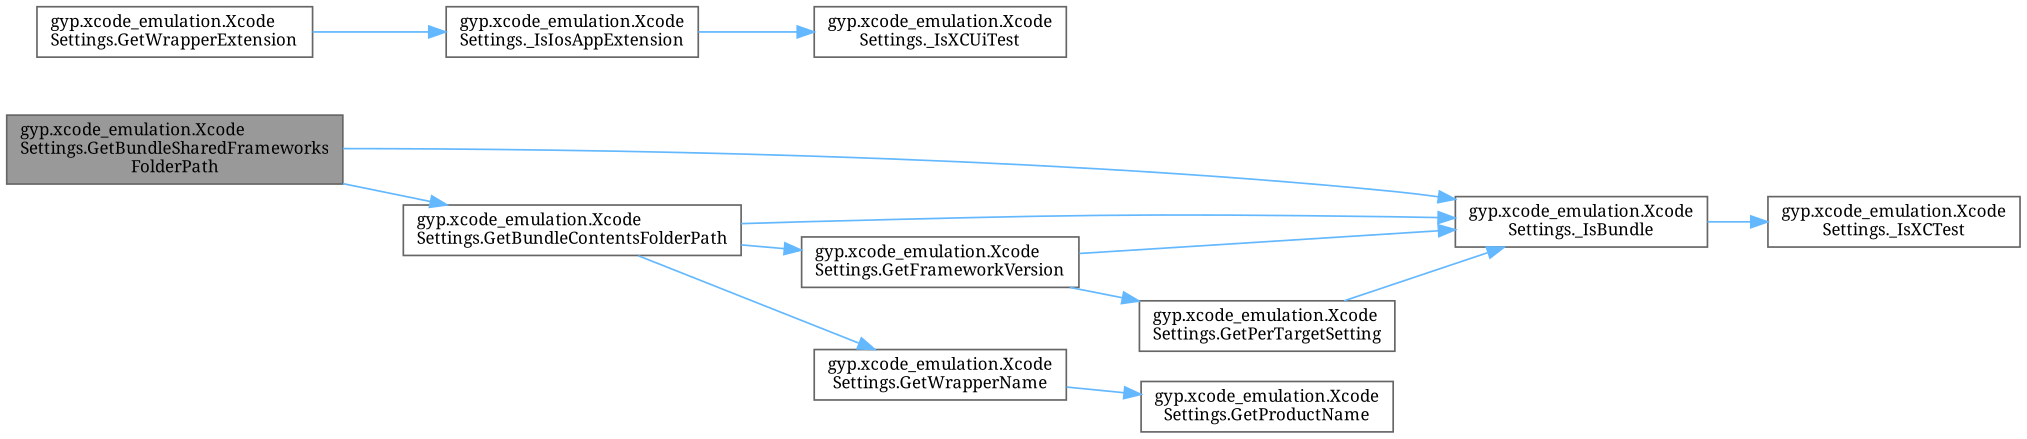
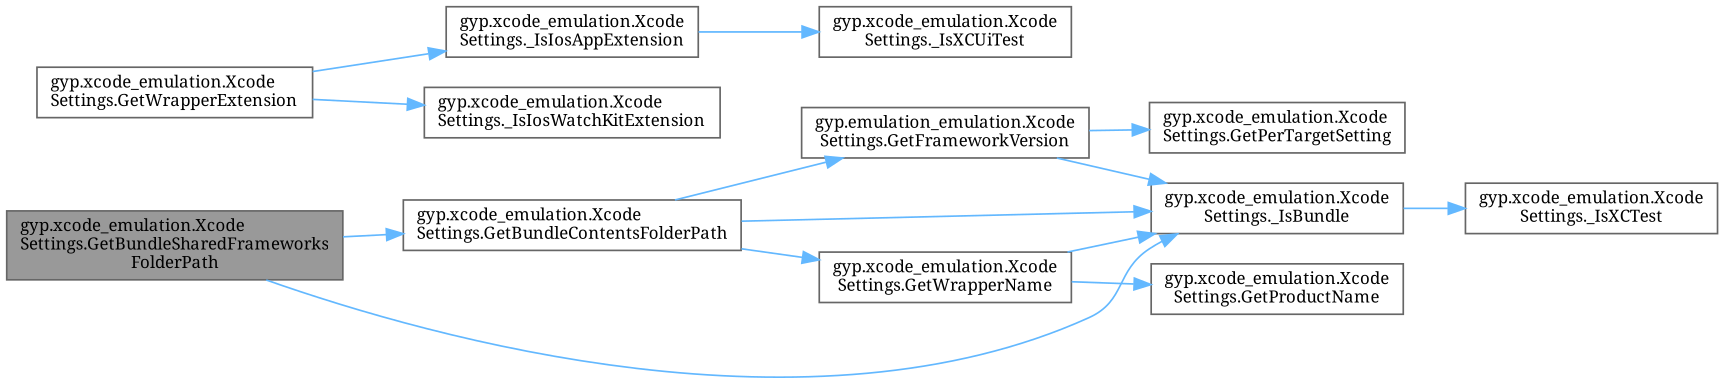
node "gyp.xcode_emulation.Xcode Settings._IsIosWatchKitExtension": added
node "gyp.xcode_emulation.Xcode Settings.GetFrameworkVersion": label "gyp.xcode_emulation.Xcode Settings.GetFrameworkVersion" -> "gyp.emulation_emulation.Xcode Settings.GetFrameworkVersion"
edge "gyp.xcode_emulation.Xcode Settings.GetPerTargetSetting" -> "gyp.xcode_emulation.Xcode Settings._IsBundle": now "gyp.xcode_emulation.Xcode Settings.GetWrapperName" -> "gyp.xcode_emulation.Xcode Settings._IsBundle"
